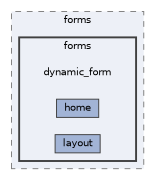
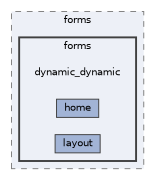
node "dynamic_form": label "dynamic_form" -> "dynamic_dynamic"
